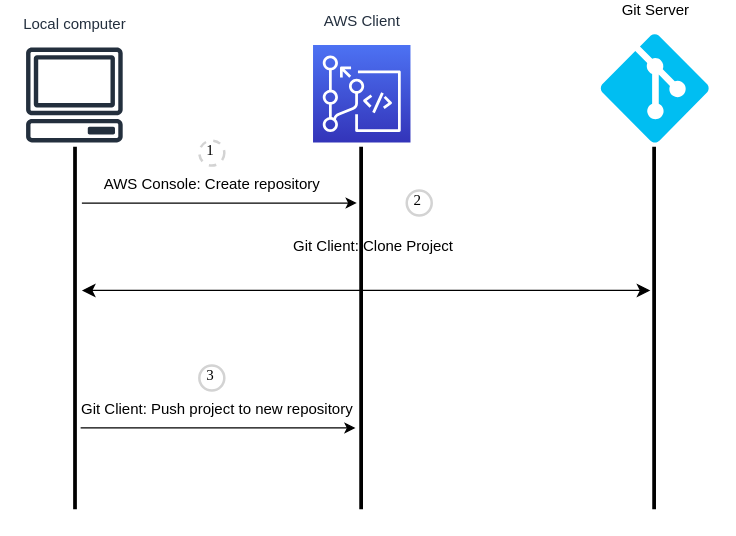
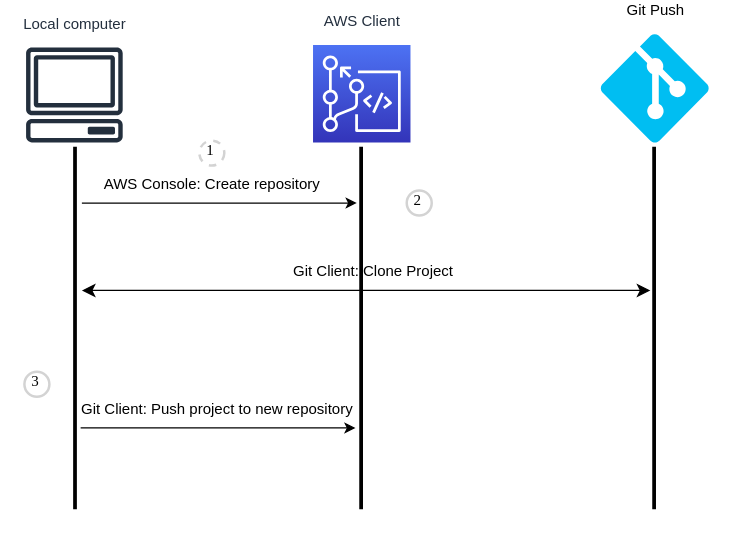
node "Git Server": label "Git Server" -> "Git Push"
node "Git Client: Clone Project": moved (373, 247) -> (373, 272)
node "3": moved (212, 378) -> (37, 384)
